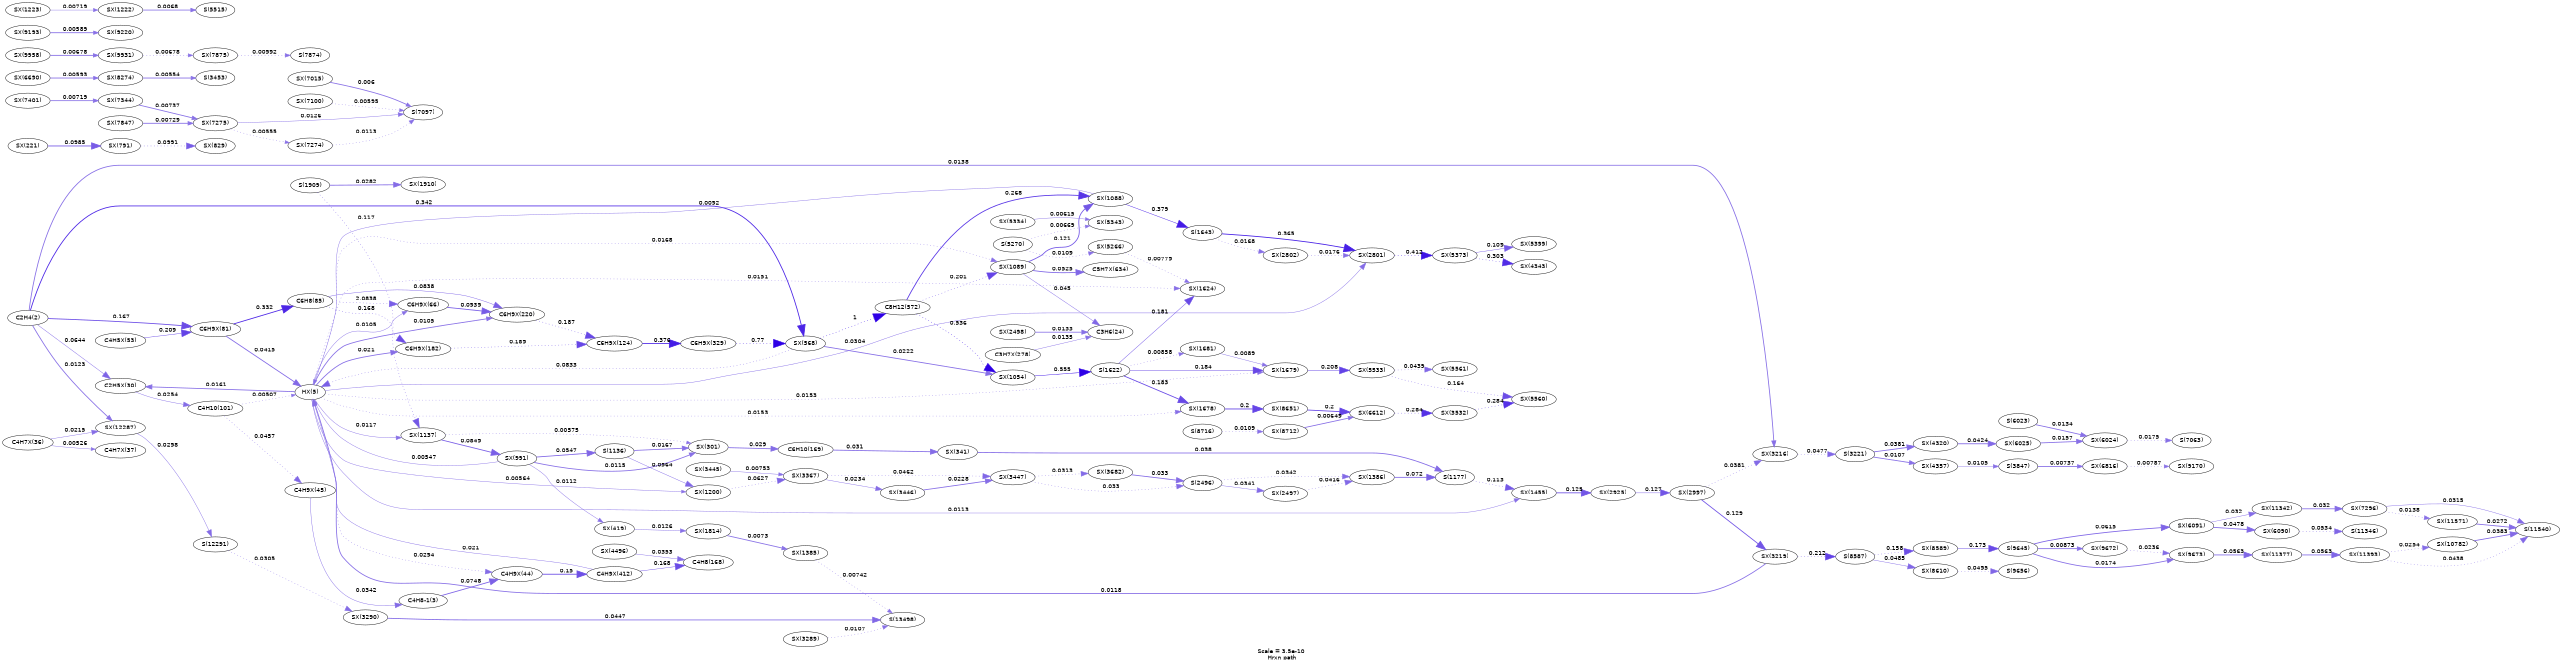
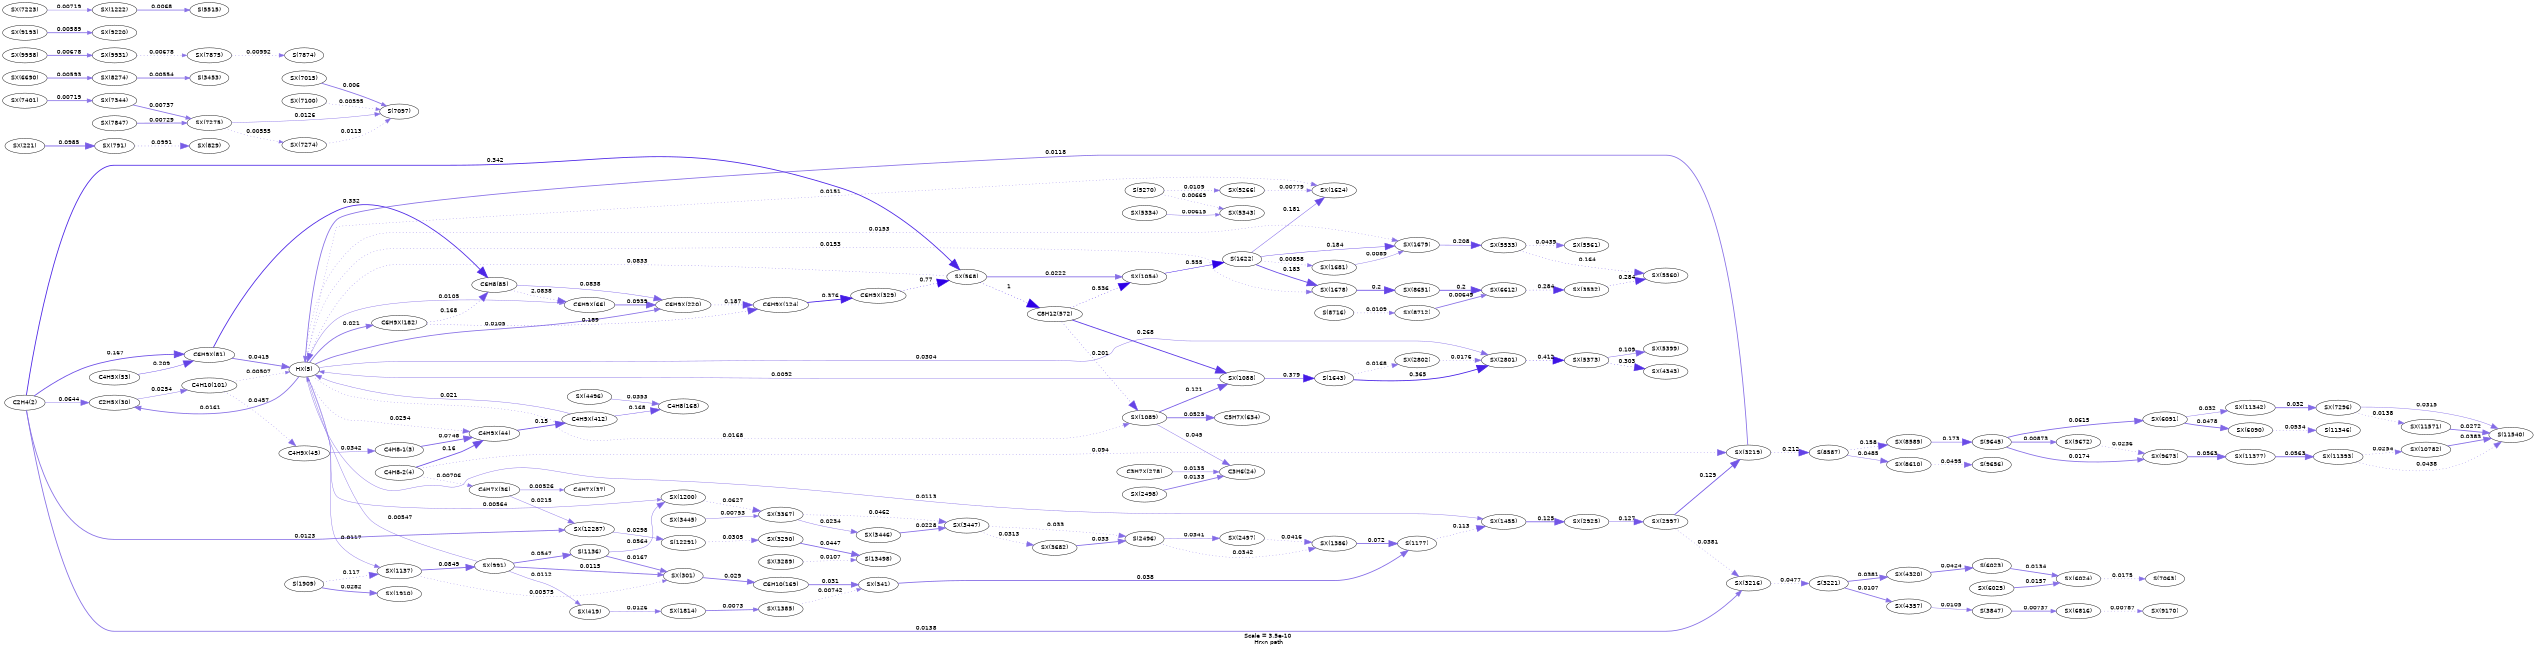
node "SX(1223)": label "SX(1223)" -> "SX(7223)"
edge "C6H8(85)" -> "C6H9X(182)": reversed
edge "SX(4320)" -> "SX(6025)": now "SX(4320)" -> "S(6023)"
node "C4H8-2(4)": added
edge "SX(1385)" -> "S(13498)": now "SX(1385)" -> "SX(341)"
